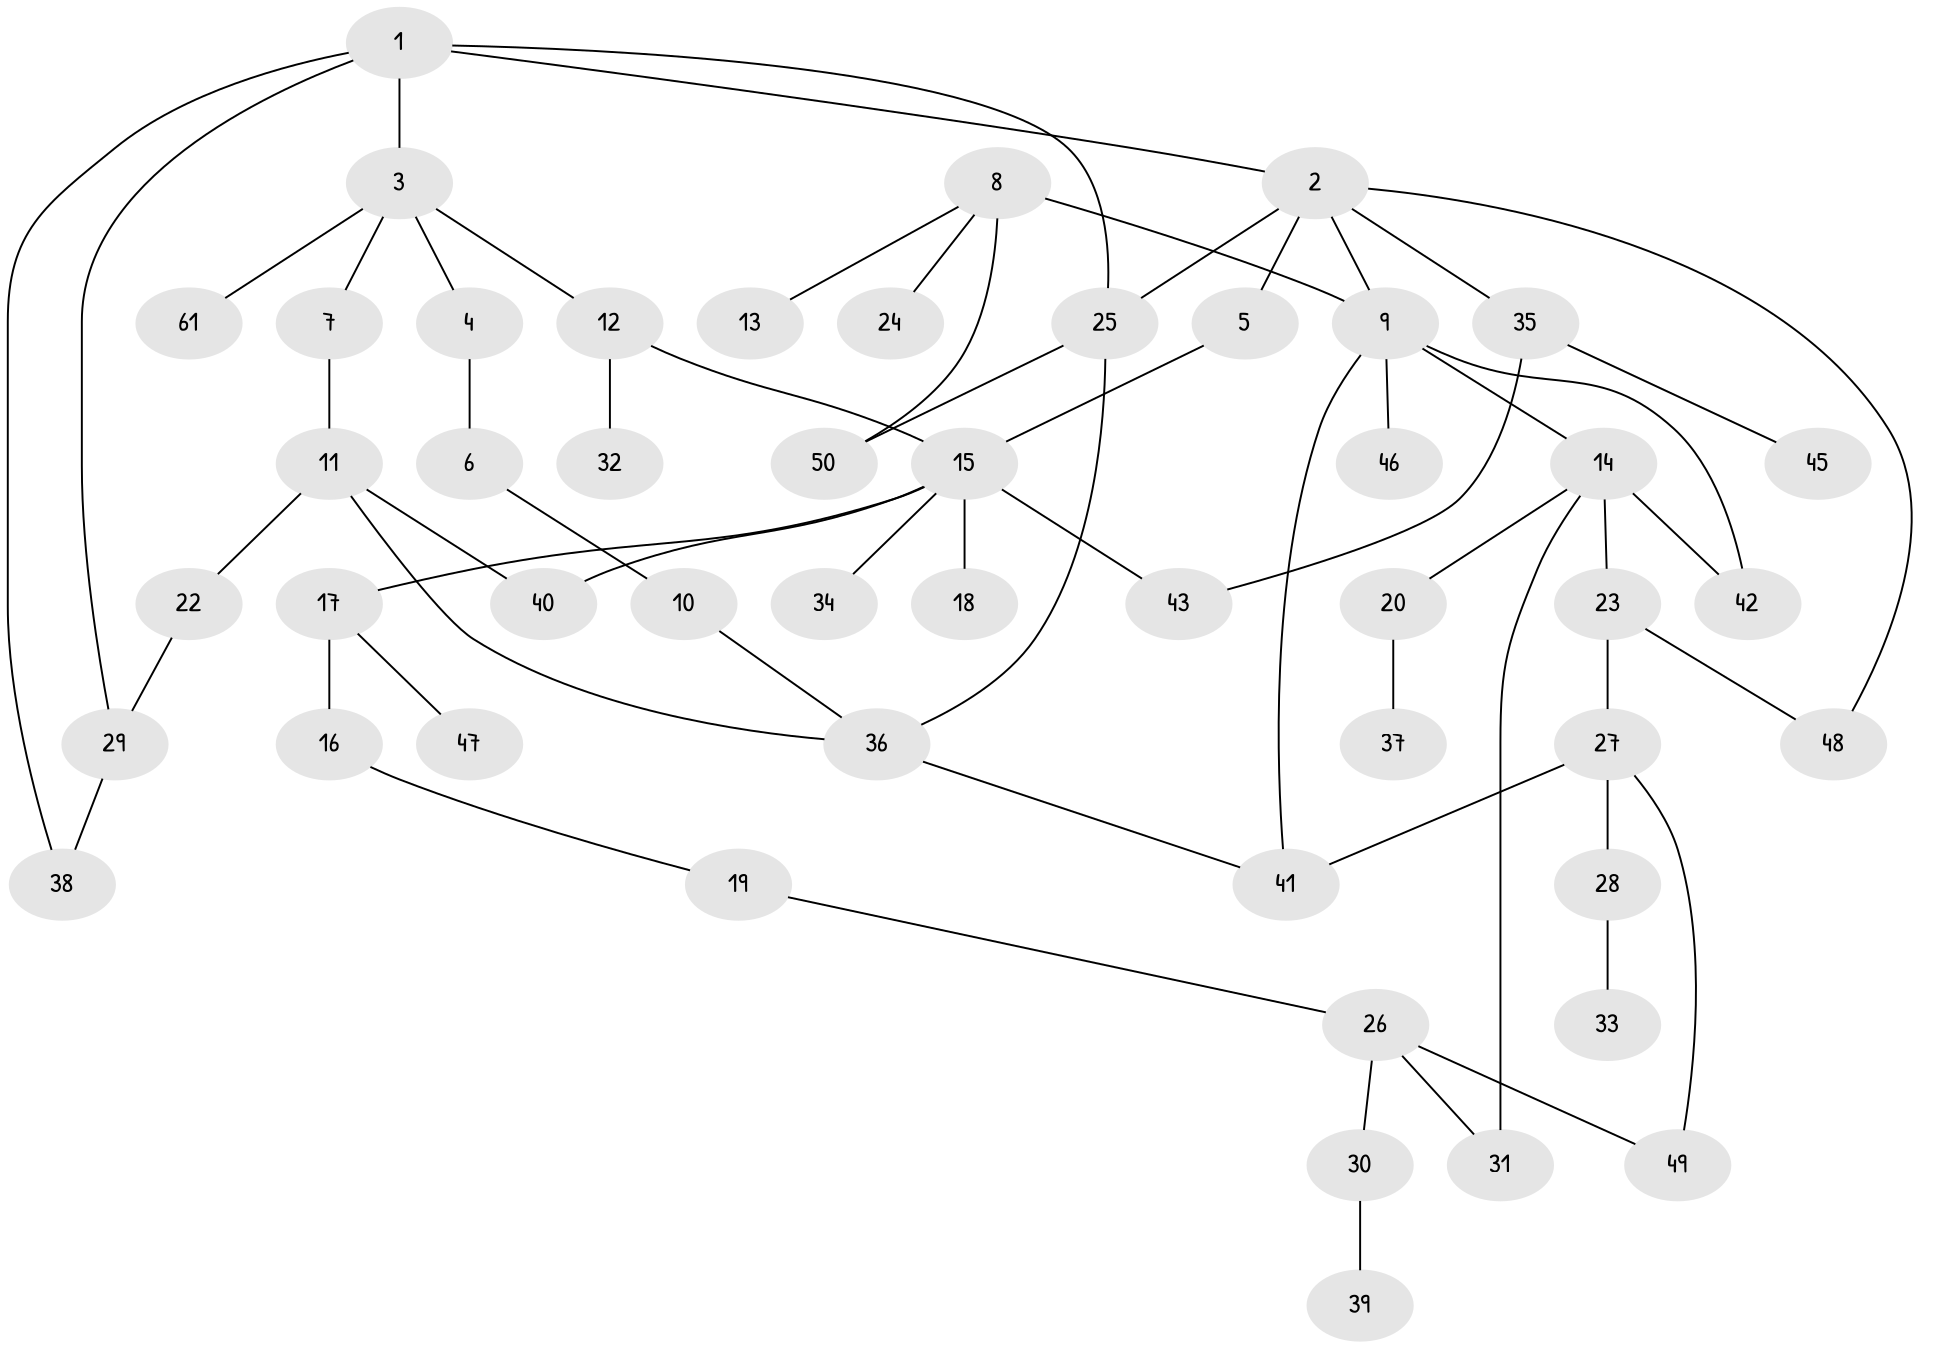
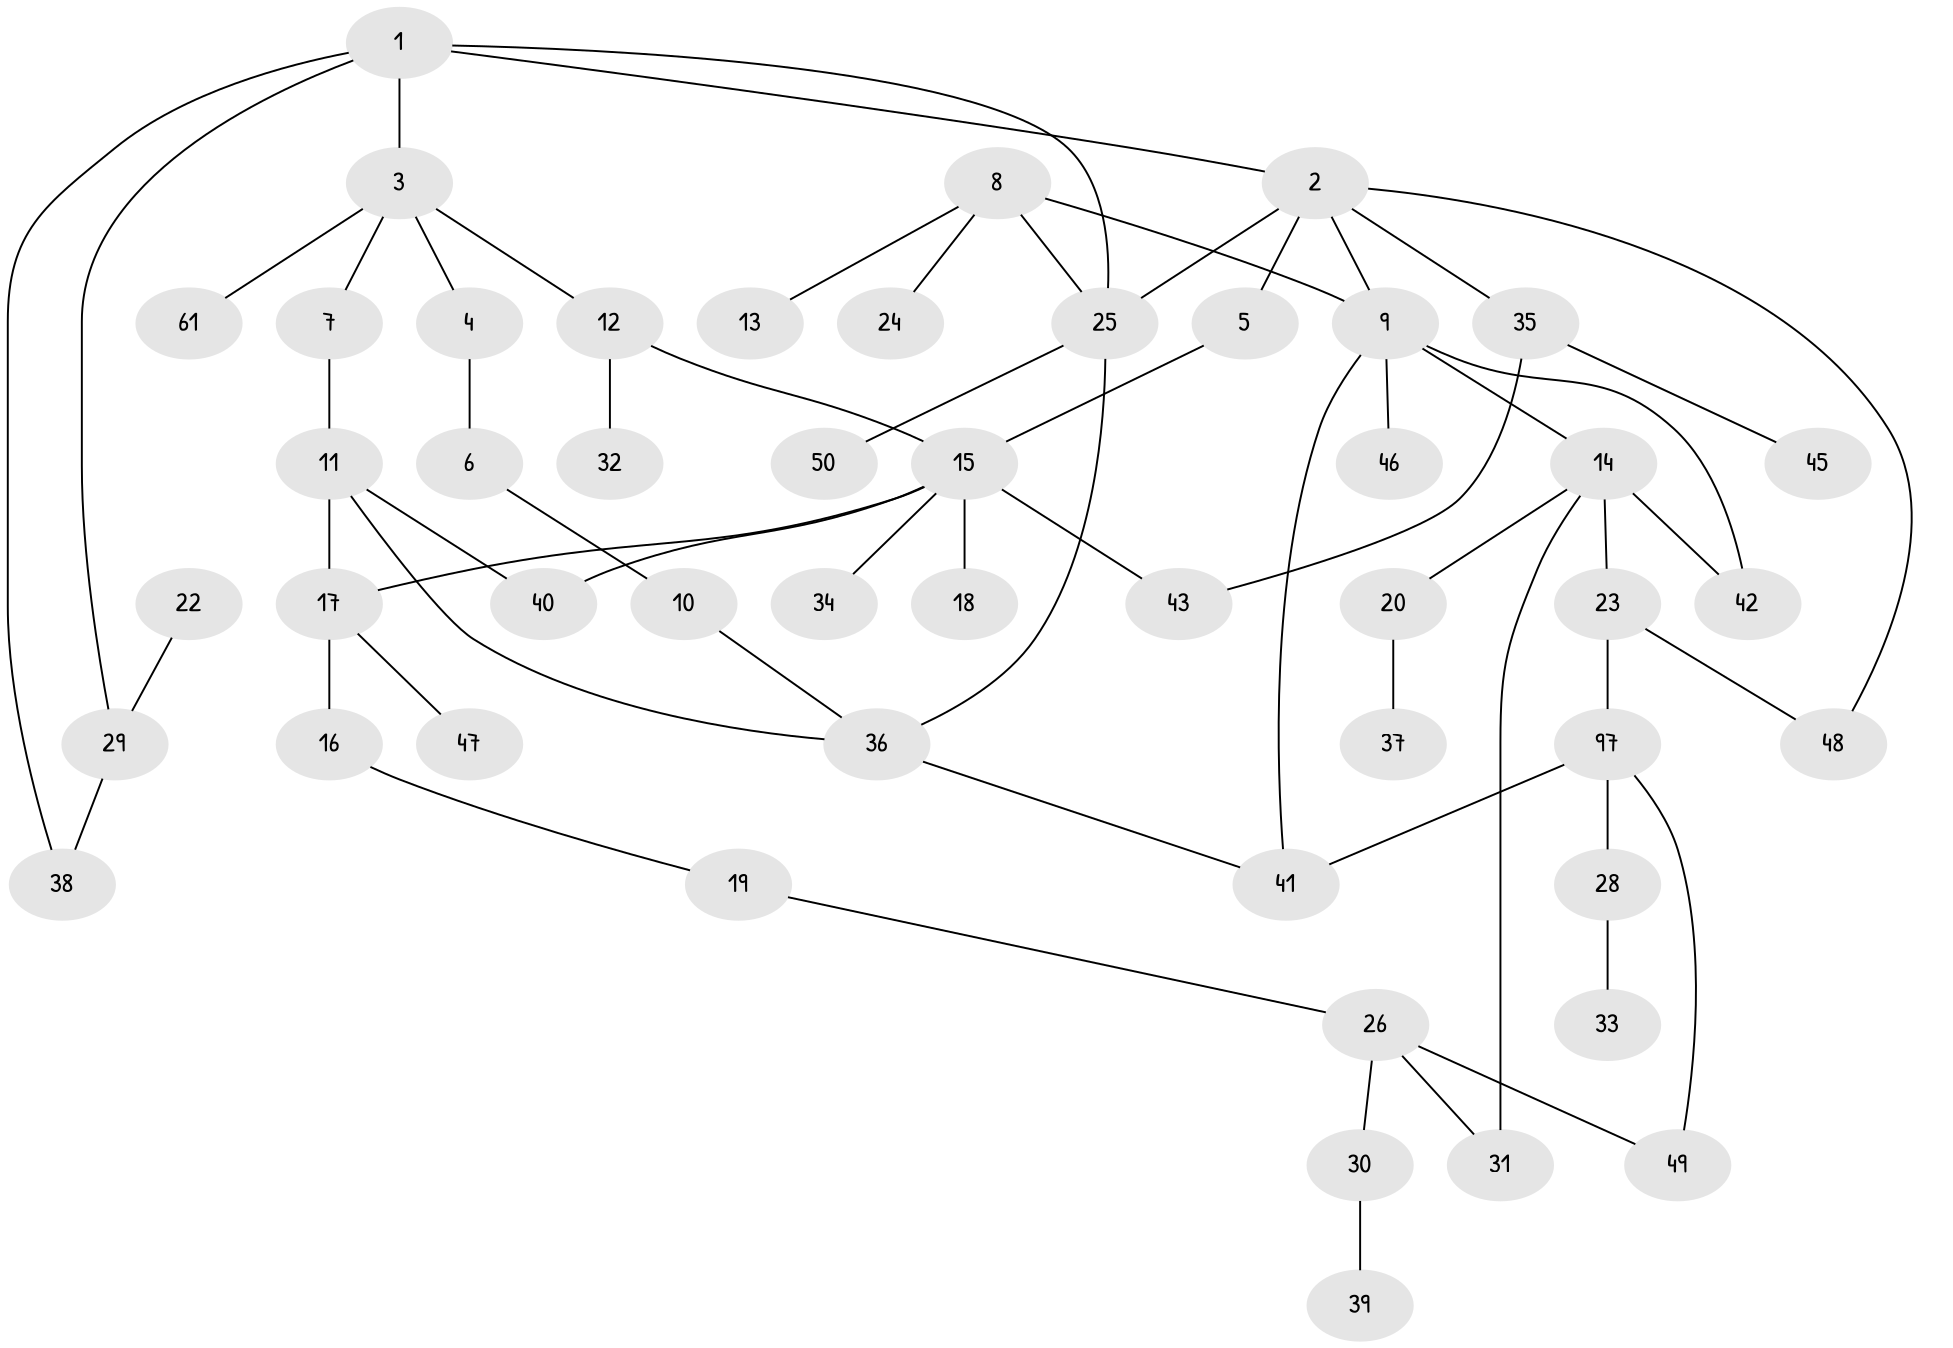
edge "8" -- "50": now "8" -- "25"
edge "11" -- "22": now "11" -- "17"
node "27": label "27" -> "97"
